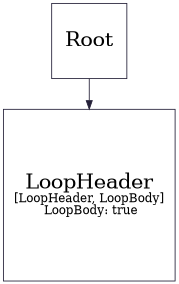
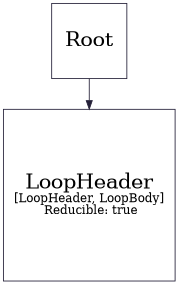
node "LoopHeader": text "LoopBody: true" -> "Reducible: true"
